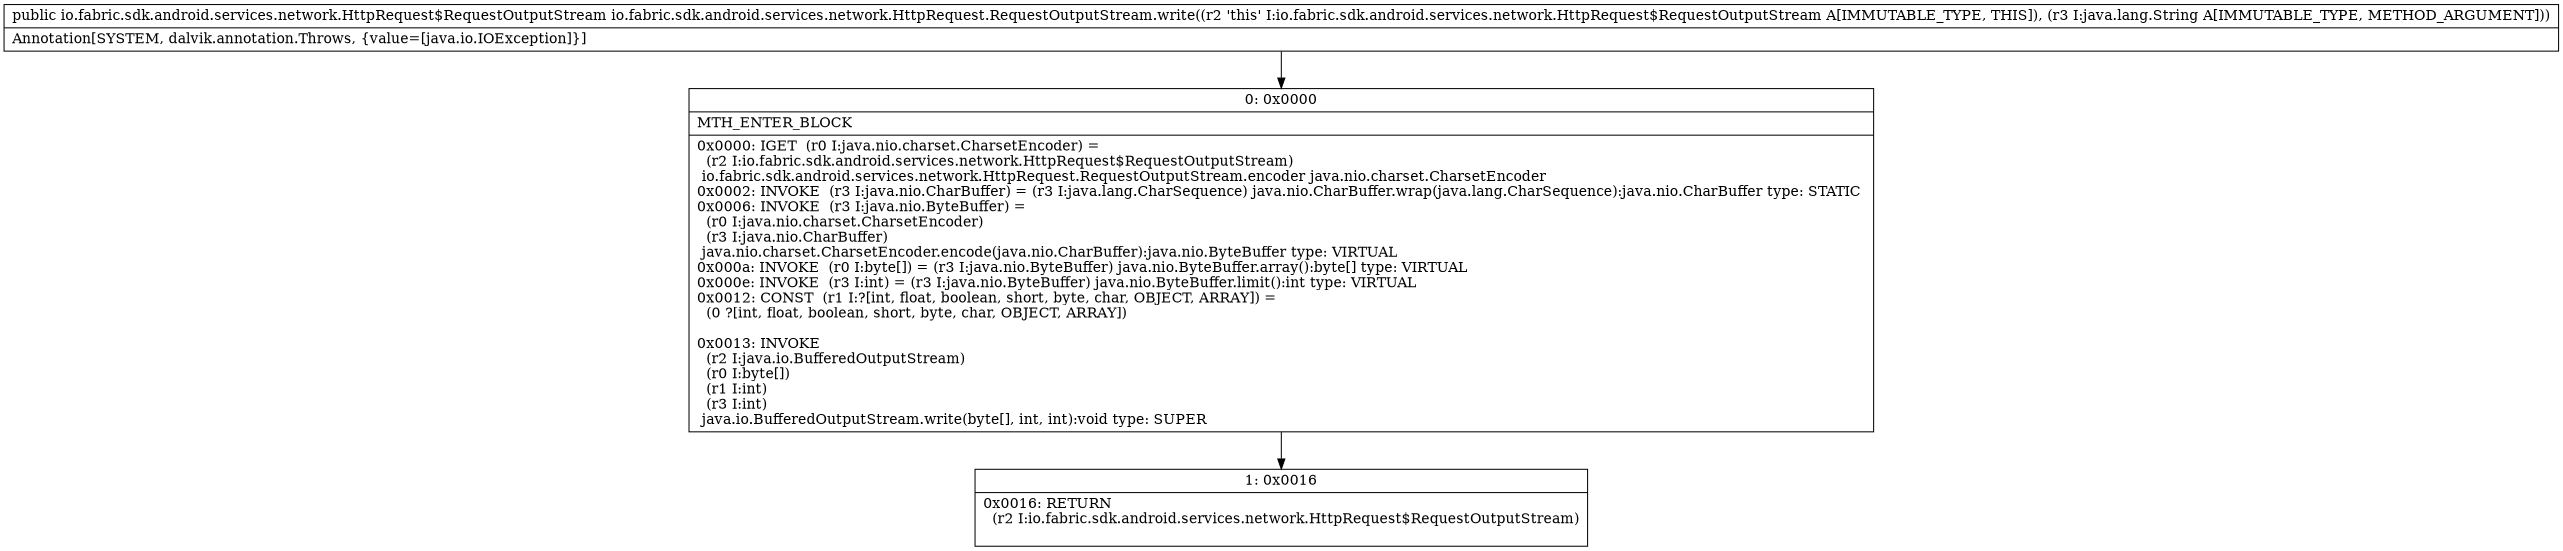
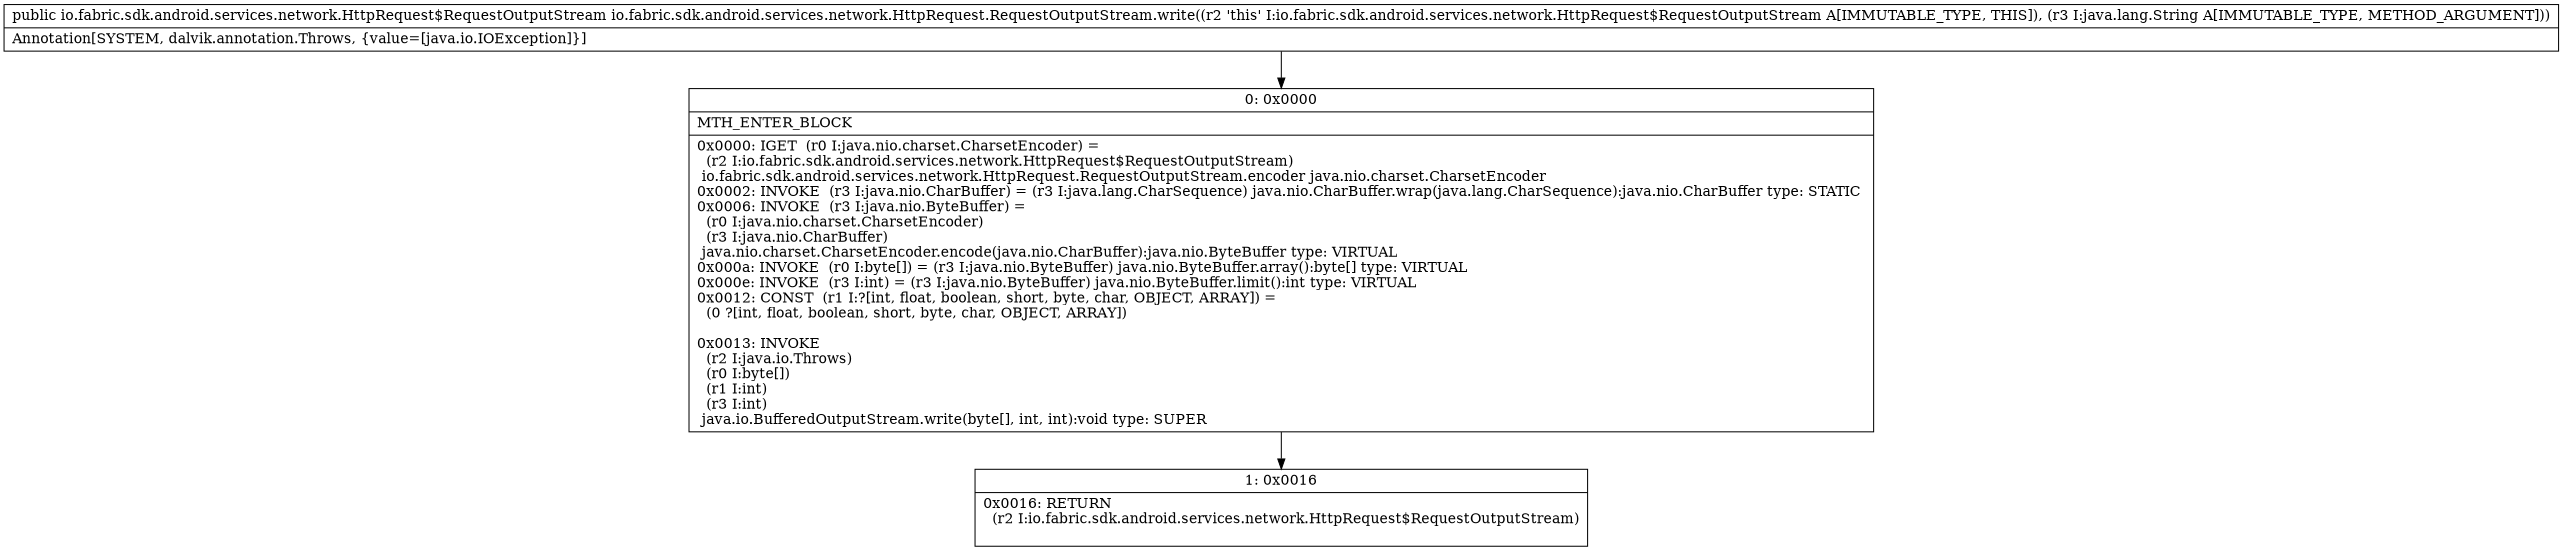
node "0: 0x0000": text "(r2 I:java.io.BufferedOutputStream)" -> "(r2 I:java.io.Throws)"
